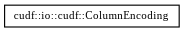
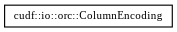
node "cudf::io::cudf::ColumnEncoding": label "cudf::io::cudf::ColumnEncoding" -> "cudf::io::orc::ColumnEncoding"
